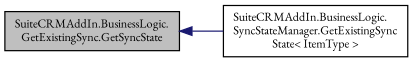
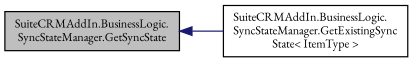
node "SuiteCRMAddIn.BusinessLogic. GetExistingSync.GetSyncState": label "SuiteCRMAddIn.BusinessLogic. GetExistingSync.GetSyncState" -> "SuiteCRMAddIn.BusinessLogic. SyncStateManager.GetSyncState"
